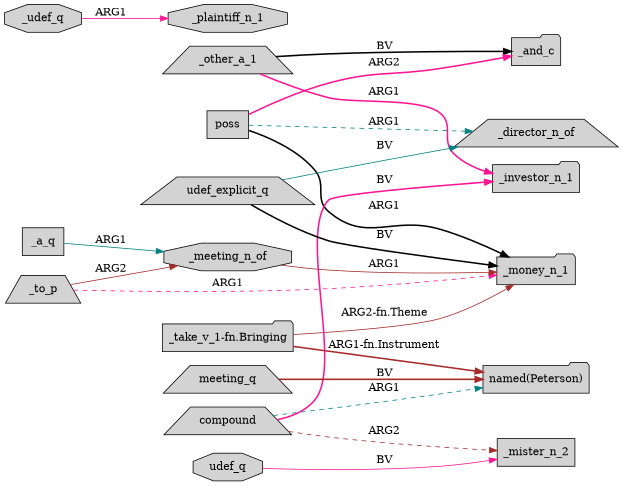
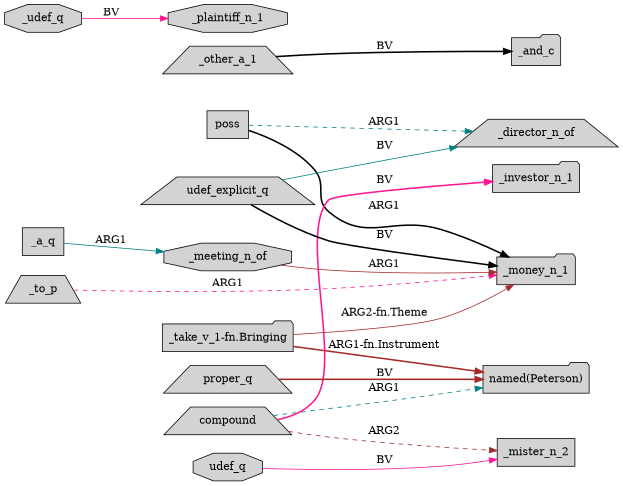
edge "_udef_q" -> "_plaintiff_n_1": label "ARG1" -> "BV"
edge "poss" -> "_and_c": removed, label "ARG2"
edge "_other_a_1" -> "_investor_n_1": removed, label "ARG1"
edge "_to_p" -> "_meeting_n_of": removed, label "ARG2"
node "meeting_q": label "meeting_q" -> "proper_q"
